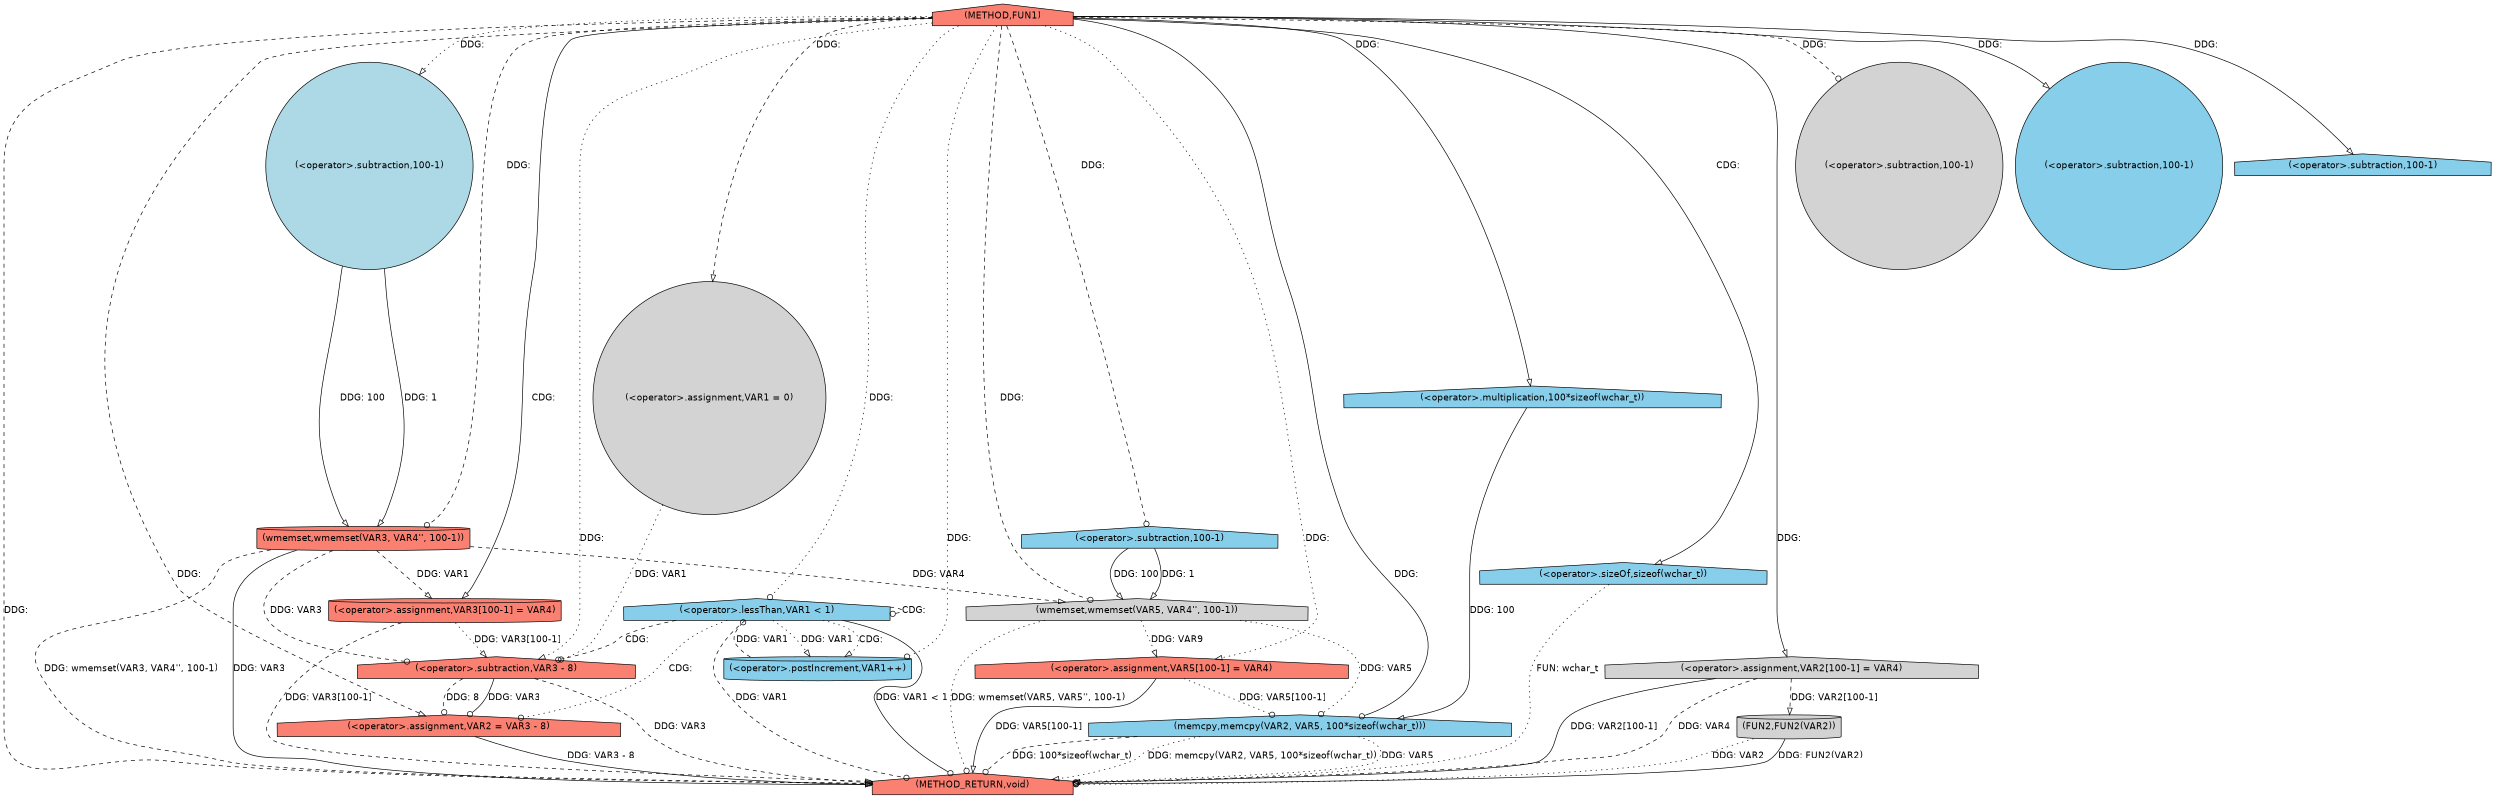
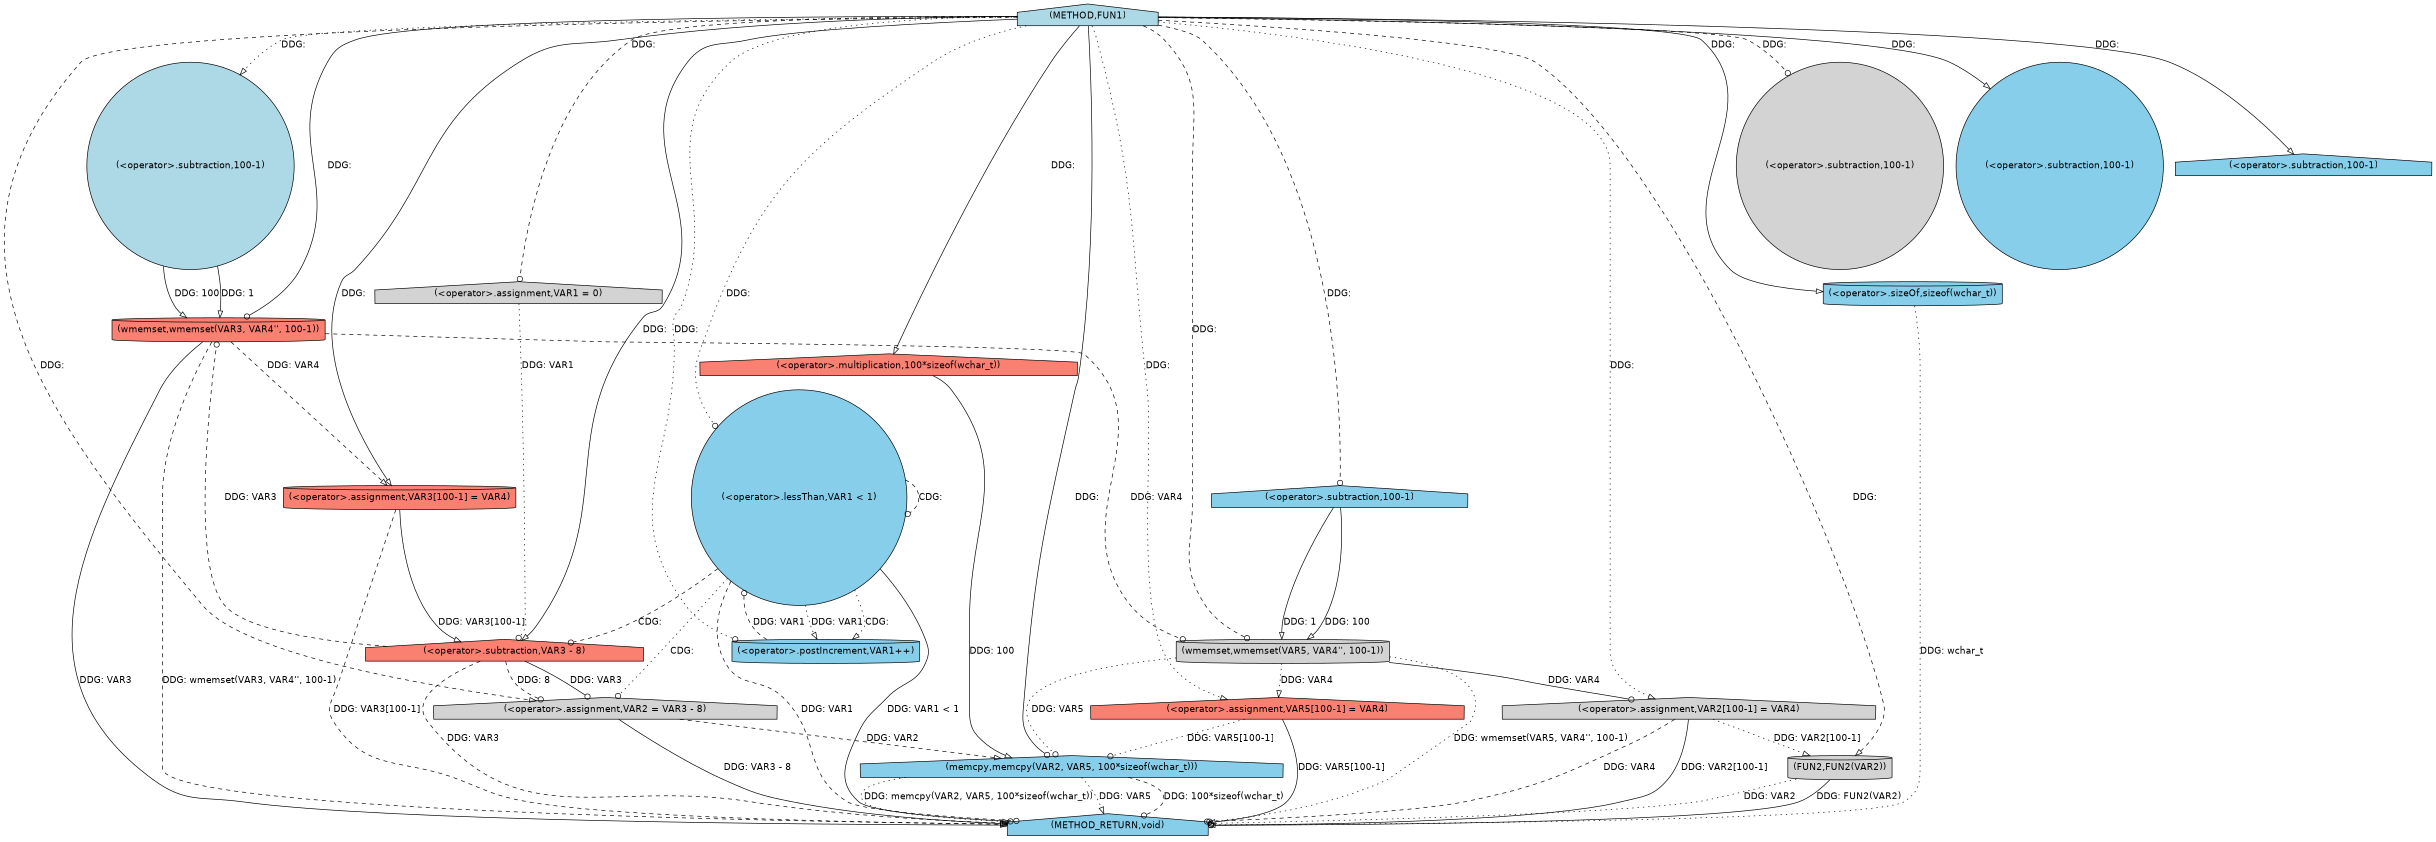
node "(METHOD,FUN1)": fillcolor salmon -> lightblue
edge "(METHOD,FUN1)" -> "(<operator>.assignment,VAR2[100-1] = VAR4)": style solid -> dotted
edge "(METHOD,FUN1)" -> "(wmemset,wmemset(VAR3, VAR4'', 100-1))": style dashed -> solid
edge "(METHOD,FUN1)" -> "(<operator>.assignment,VAR1 = 0)": arrowhead onormal -> odot
edge "(METHOD,FUN1)" -> "(<operator>.sizeOf,sizeof(wchar_t))": label "CDG: " -> "DDG: "
edge "(METHOD,FUN1)" -> "(<operator>.subtraction,VAR3 - 8)": style dotted -> solid
edge "(METHOD,FUN1)" -> "(<operator>.assignment,VAR3[100-1] = VAR4)": label "CDG: " -> "DDG: "
node "(<operator>.assignment,VAR1 = 0)": shape circle -> house
node "(<operator>.multiplication,100*sizeof(wchar_t))": fillcolor skyblue -> salmon
edge "(METHOD,FUN1)" -> "(METHOD_RETURN,void)": now "(METHOD,FUN1)" -> "(FUN2,FUN2(VAR2))"
edge "(wmemset,wmemset(VAR3, VAR4'', 100-1))" -> "(wmemset,wmemset(VAR5, VAR4'', 100-1))": arrowhead onormal -> odot
edge "(wmemset,wmemset(VAR3, VAR4'', 100-1))" -> "(<operator>.assignment,VAR3[100-1] = VAR4)": label "DDG: VAR1" -> "DDG: VAR4"
node "(<operator>.sizeOf,sizeof(wchar_t))": shape house -> cylinder
node "(<operator>.lessThan,VAR1 < 1)": shape house -> circle
node "(wmemset,wmemset(VAR5, VAR4'', 100-1))": shape house -> cylinder
edge "(wmemset,wmemset(VAR3, VAR4'', 100-1))" -> "(<operator>.subtraction,VAR3 - 8)": reversed
edge "(<operator>.assignment,VAR3[100-1] = VAR4)" -> "(<operator>.subtraction,VAR3 - 8)": style dotted -> solid
edge "(wmemset,wmemset(VAR5, VAR4'', 100-1))" -> "(<operator>.assignment,VAR5[100-1] = VAR4)": label "DDG: VAR9" -> "DDG: VAR4"
edge "(<operator>.sizeOf,sizeof(wchar_t))" -> "(METHOD_RETURN,void)": label "FUN: wchar_t" -> "DDG: wchar_t"
edge "(wmemset,wmemset(VAR5, VAR4'', 100-1))" -> "(<operator>.assignment,VAR2[100-1] = VAR4)": added, label "DDG: VAR4"
edge "(<operator>.assignment,VAR2[100-1] = VAR4)" -> "(FUN2,FUN2(VAR2))": style dashed -> dotted
edge "(wmemset,wmemset(VAR5, VAR4'', 100-1))" -> "(METHOD_RETURN,void)": label "DDG: wmemset(VAR5, VAR5'', 100-1)" -> "DDG: wmemset(VAR5, VAR4'', 100-1)"
node "(<operator>.assignment,VAR2 = VAR3 - 8)": fillcolor salmon -> lightgrey
edge "(<operator>.assignment,VAR2 = VAR3 - 8)" -> "(memcpy,memcpy(VAR2, VAR5, 100*sizeof(wchar_t)))": added, label "DDG: VAR2"
node "(METHOD_RETURN,void)": fillcolor salmon -> skyblue
